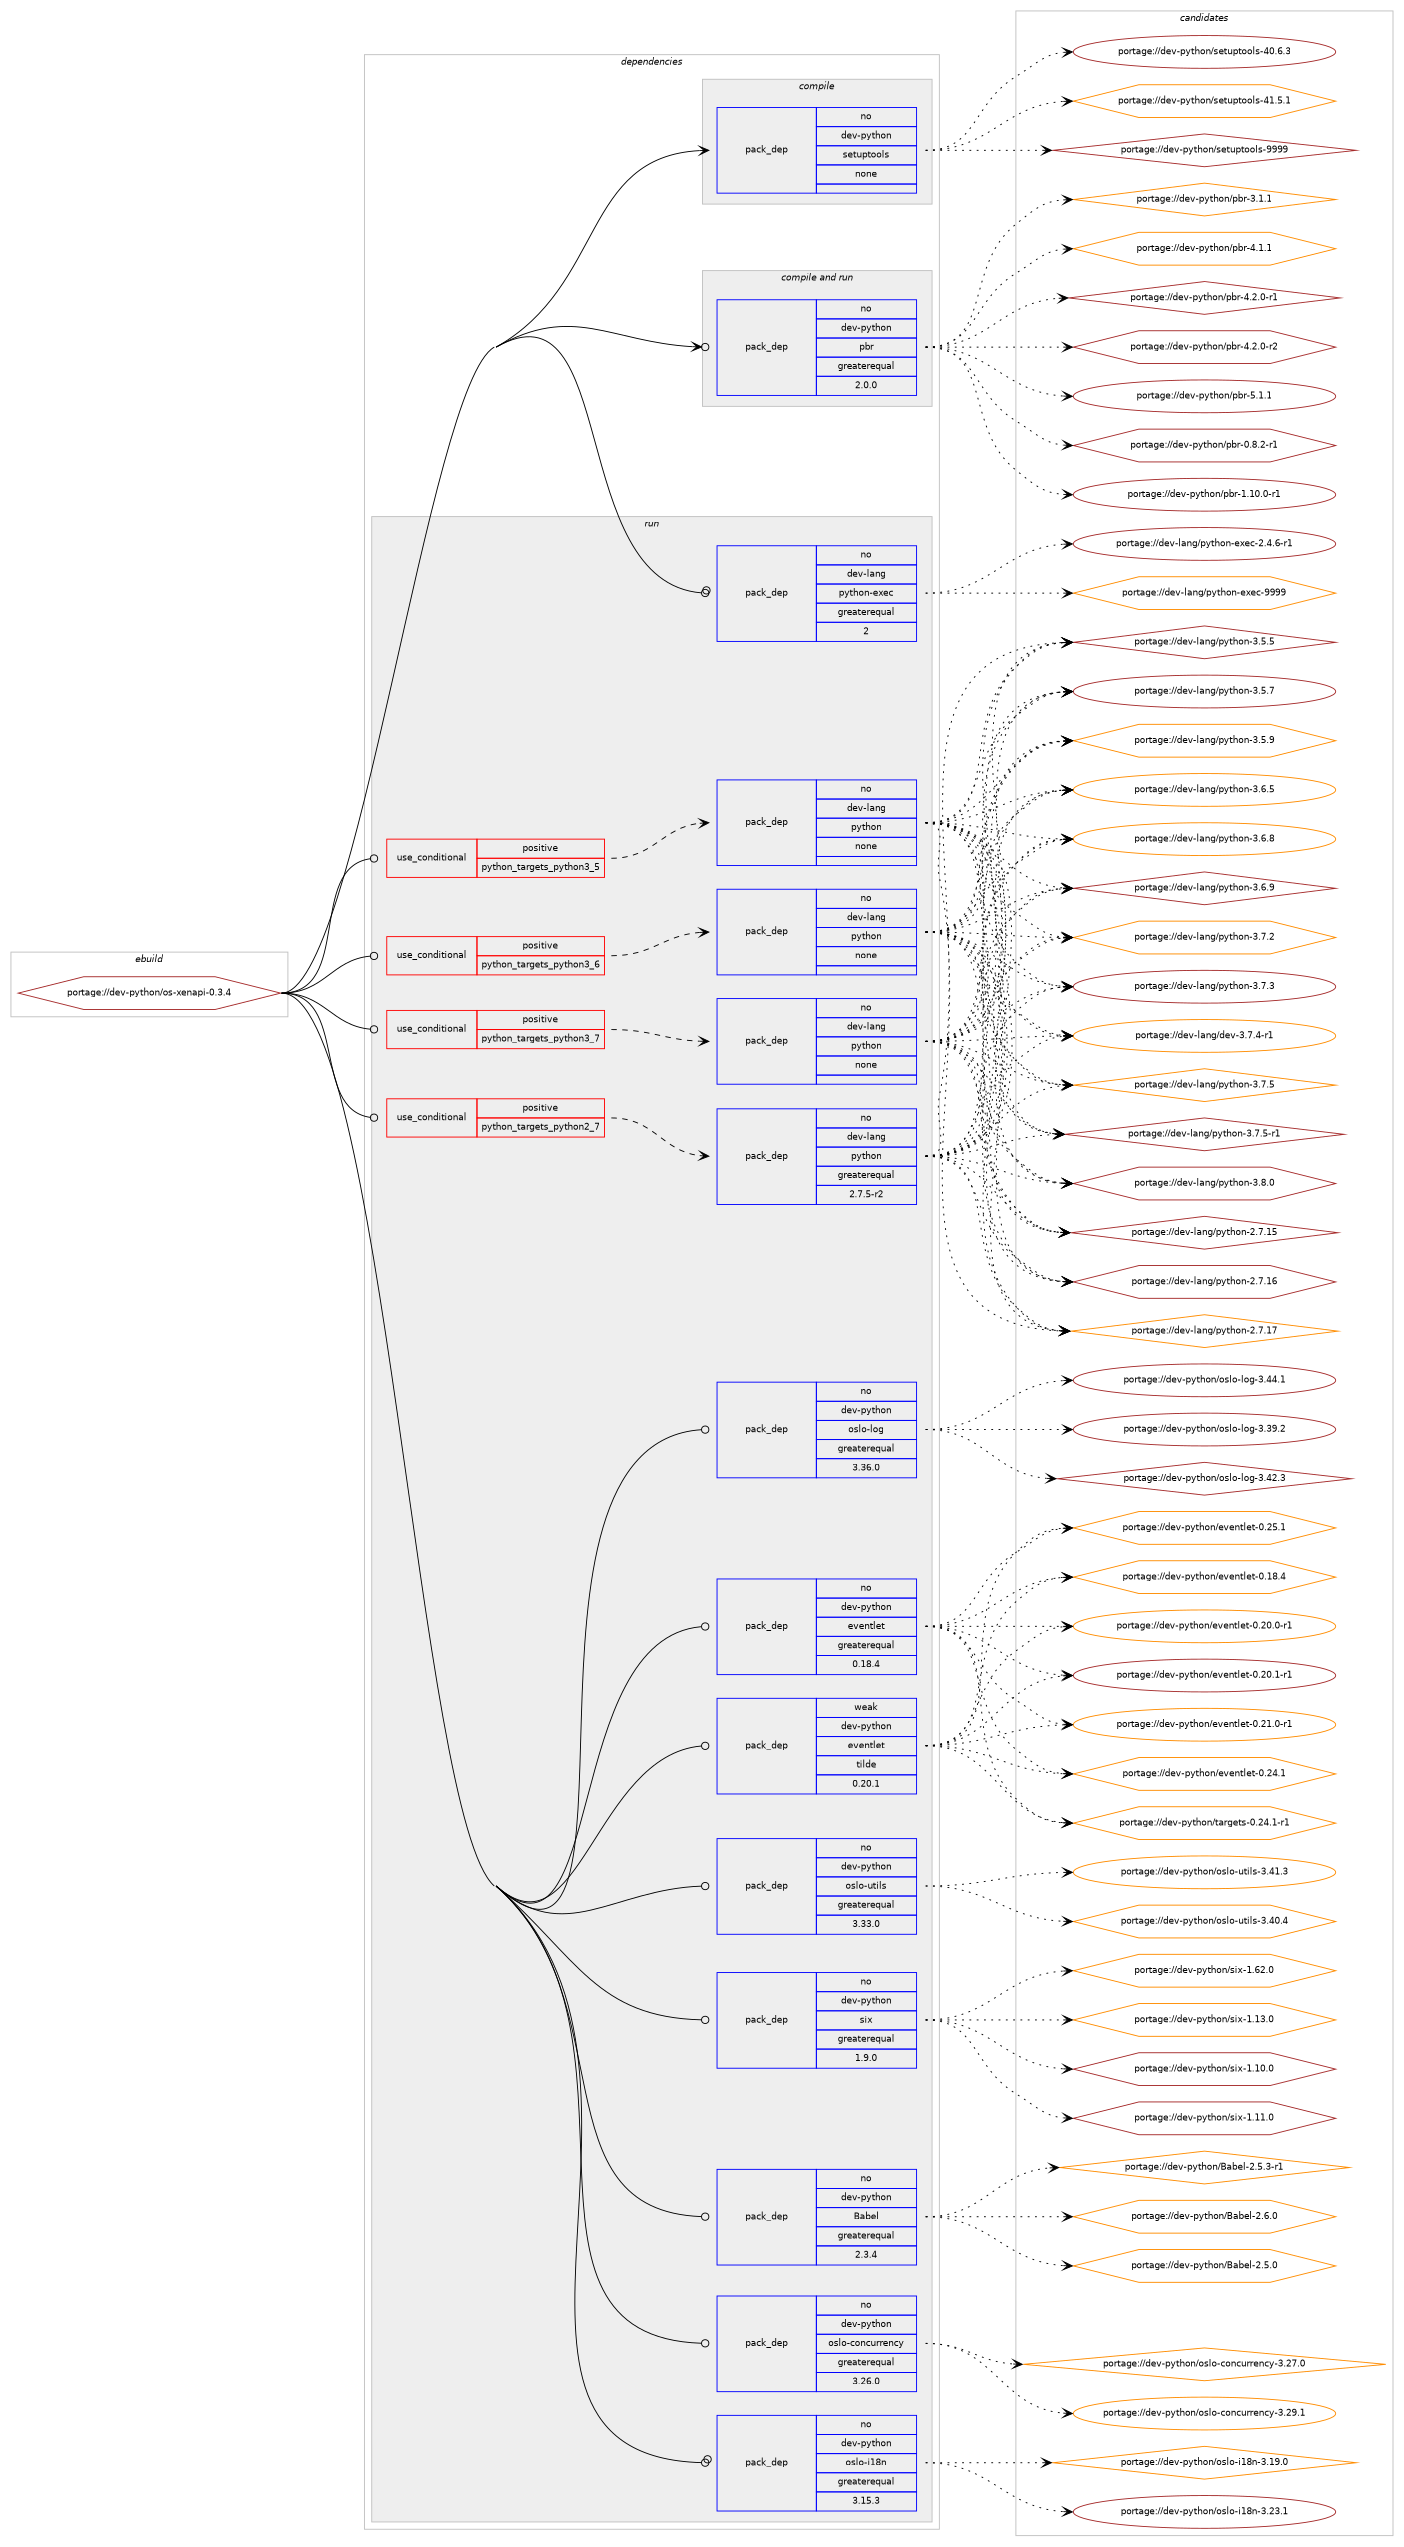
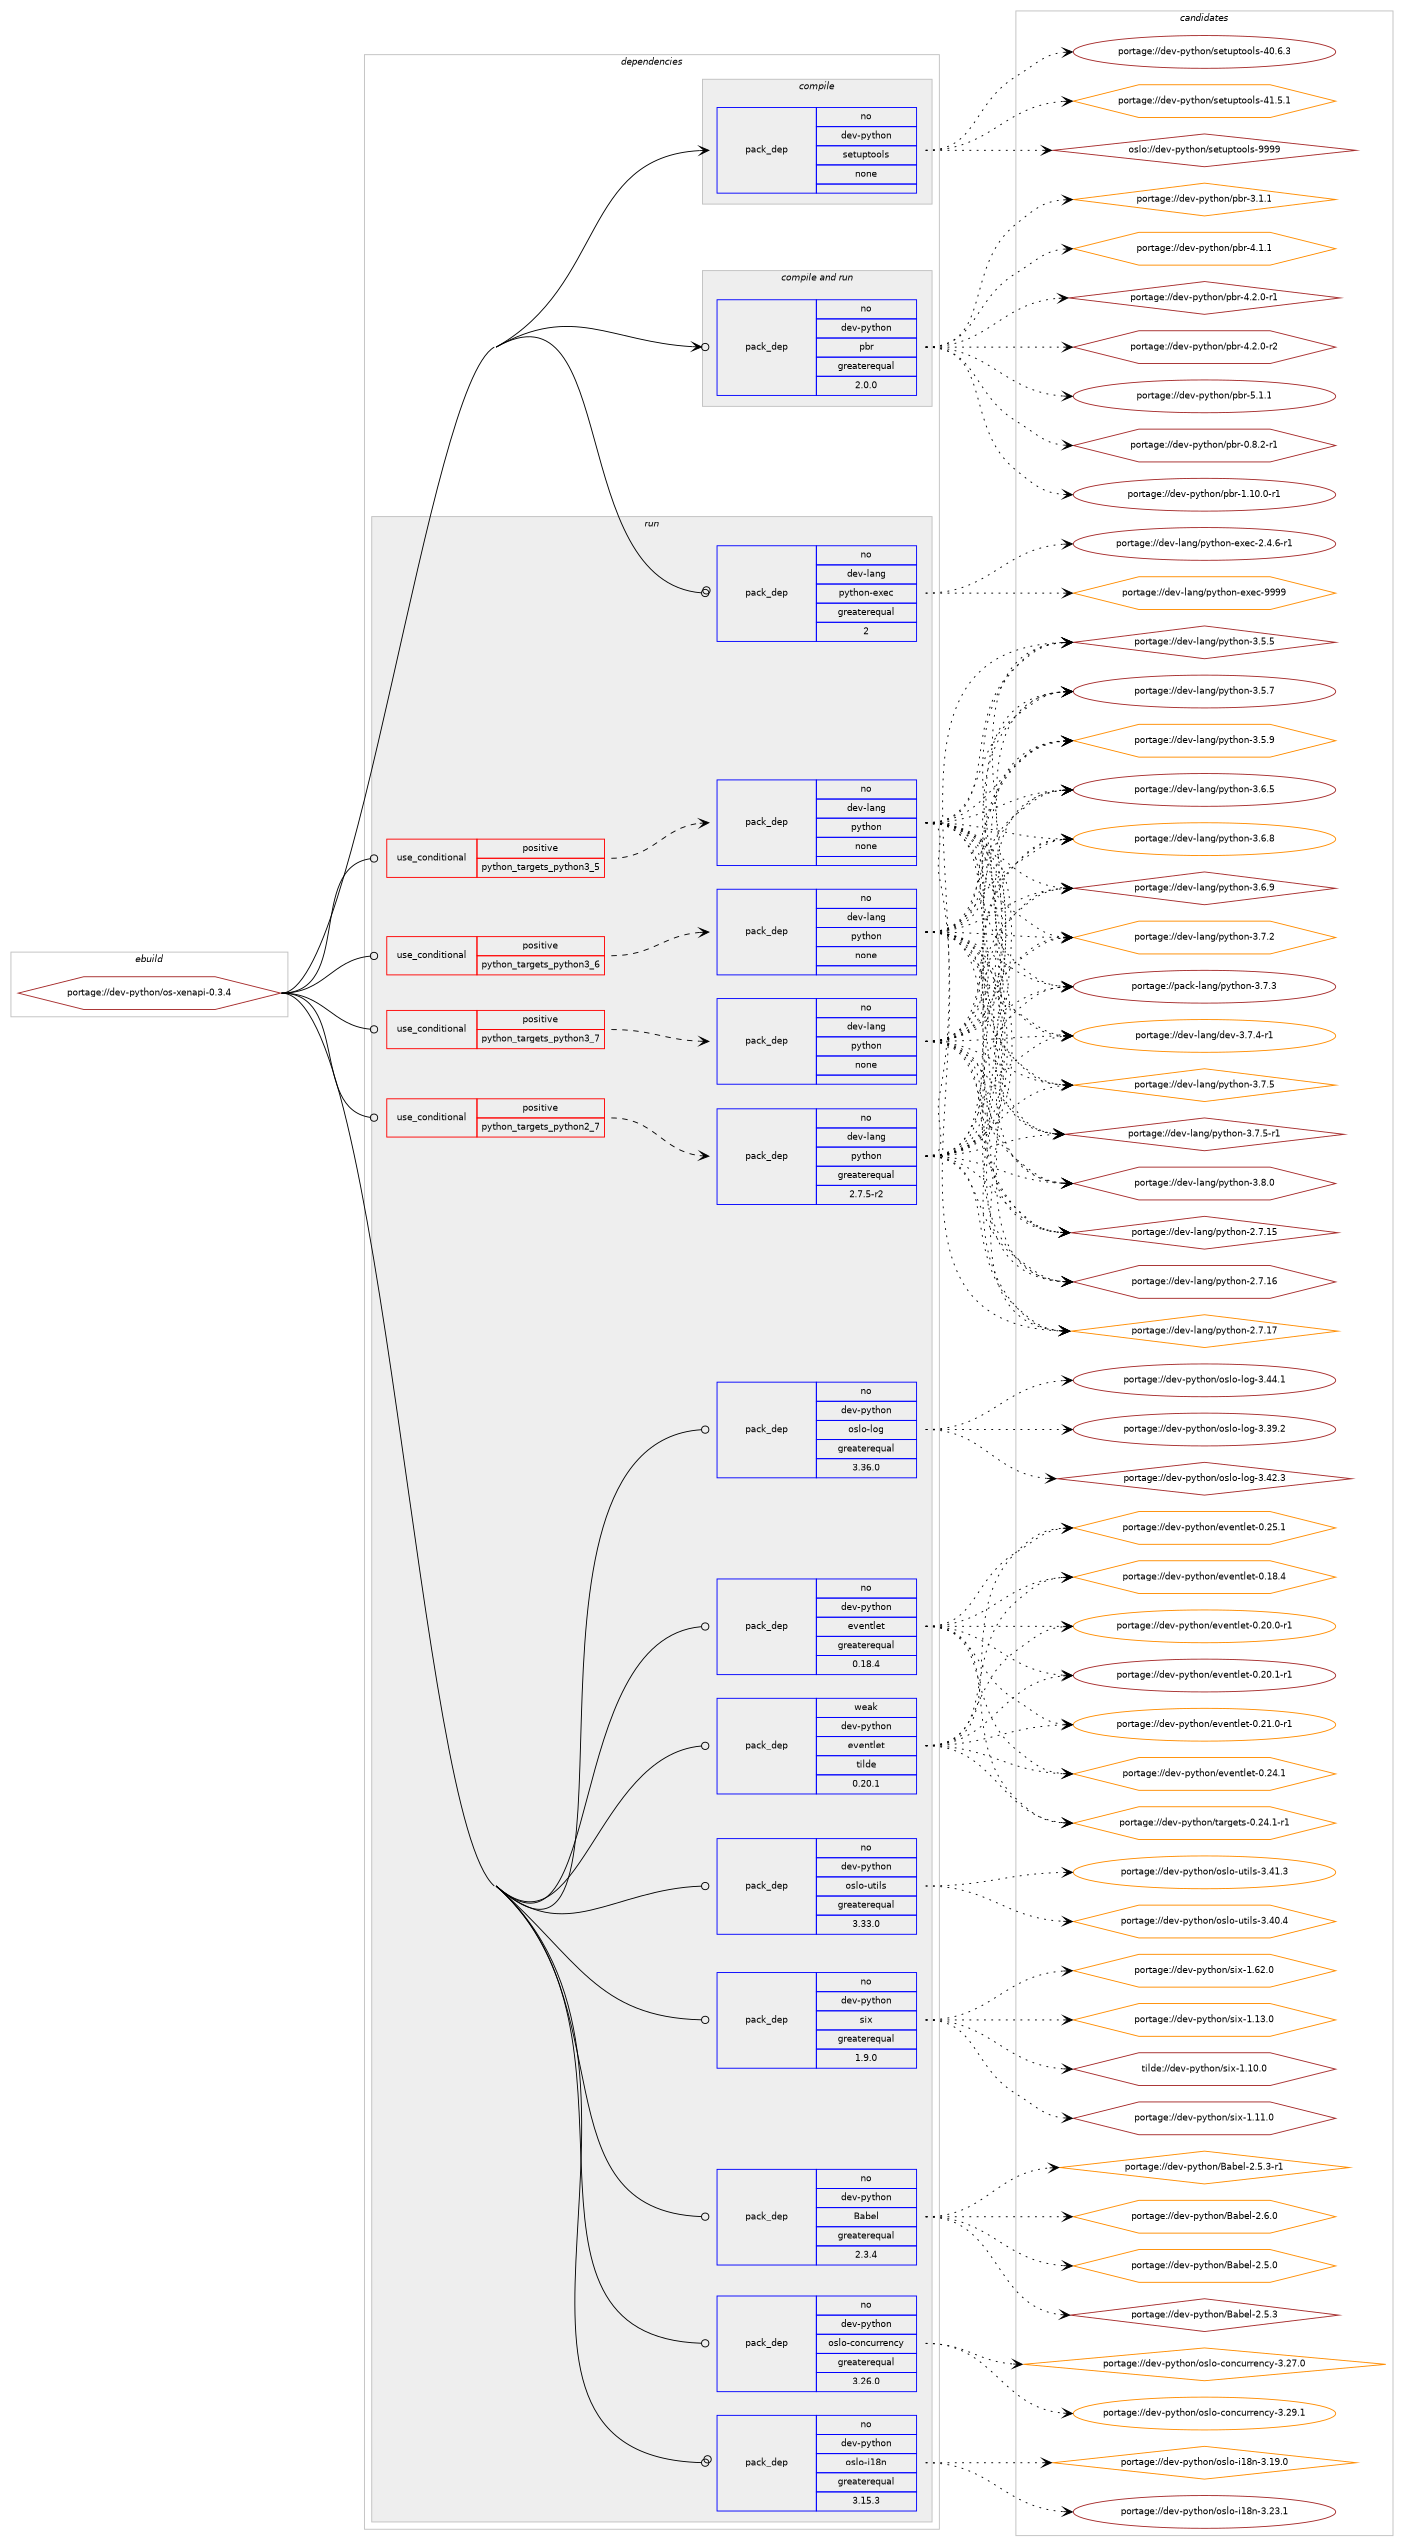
node "portage://dev-python/setuptools-9999": label "portage://dev-python/setuptools-9999" -> "oslo://dev-python/setuptools-9999"
node "portage://dev-lang/python-3.6.5": color darkorange -> brown
node "portage://dev-lang/python-3.7.3": label "portage://dev-lang/python-3.7.3" -> "portage://pack-lang/python-3.7.3"
node "portage://dev-python/six-1.10.0": label "portage://dev-python/six-1.10.0" -> "tilde://dev-python/six-1.10.0"
node "portage://dev-python/Babel-2.5.3": added
